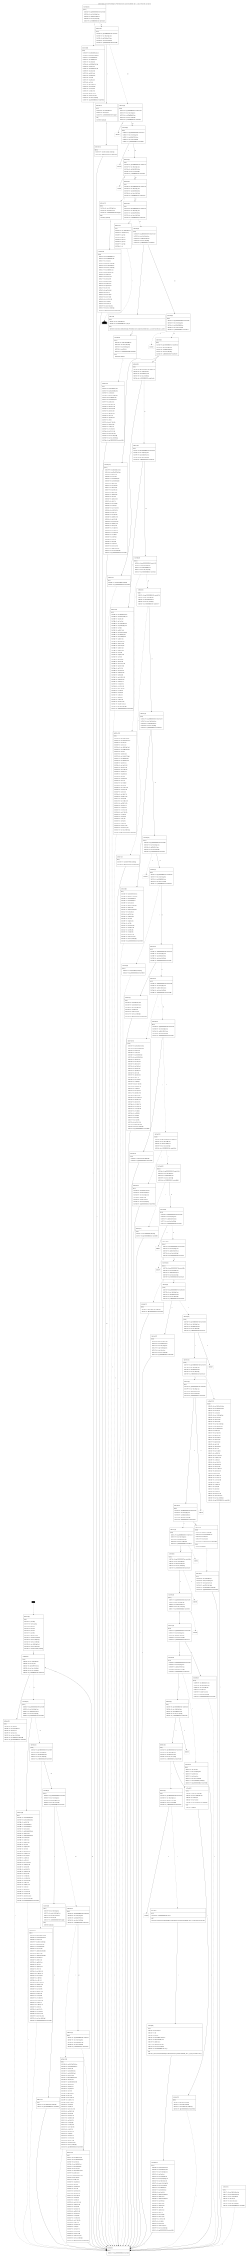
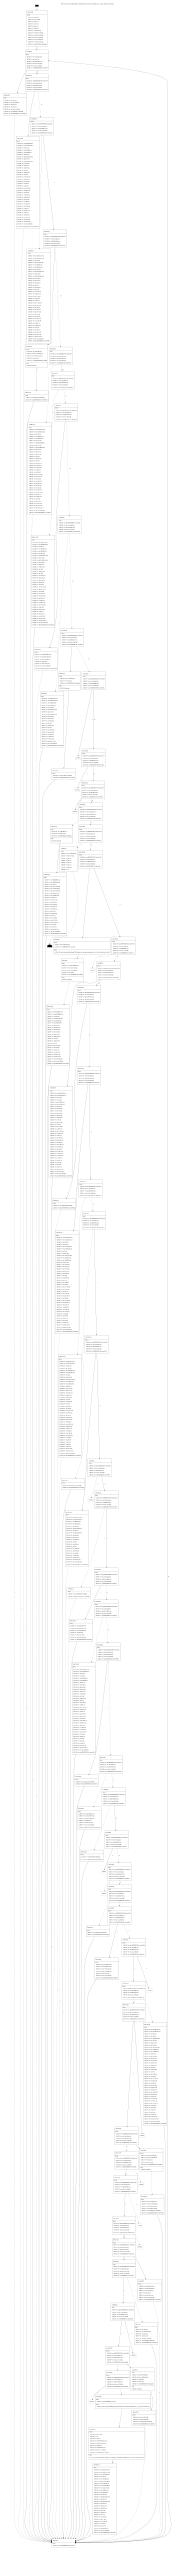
node "0x4014c5 [25]": added
